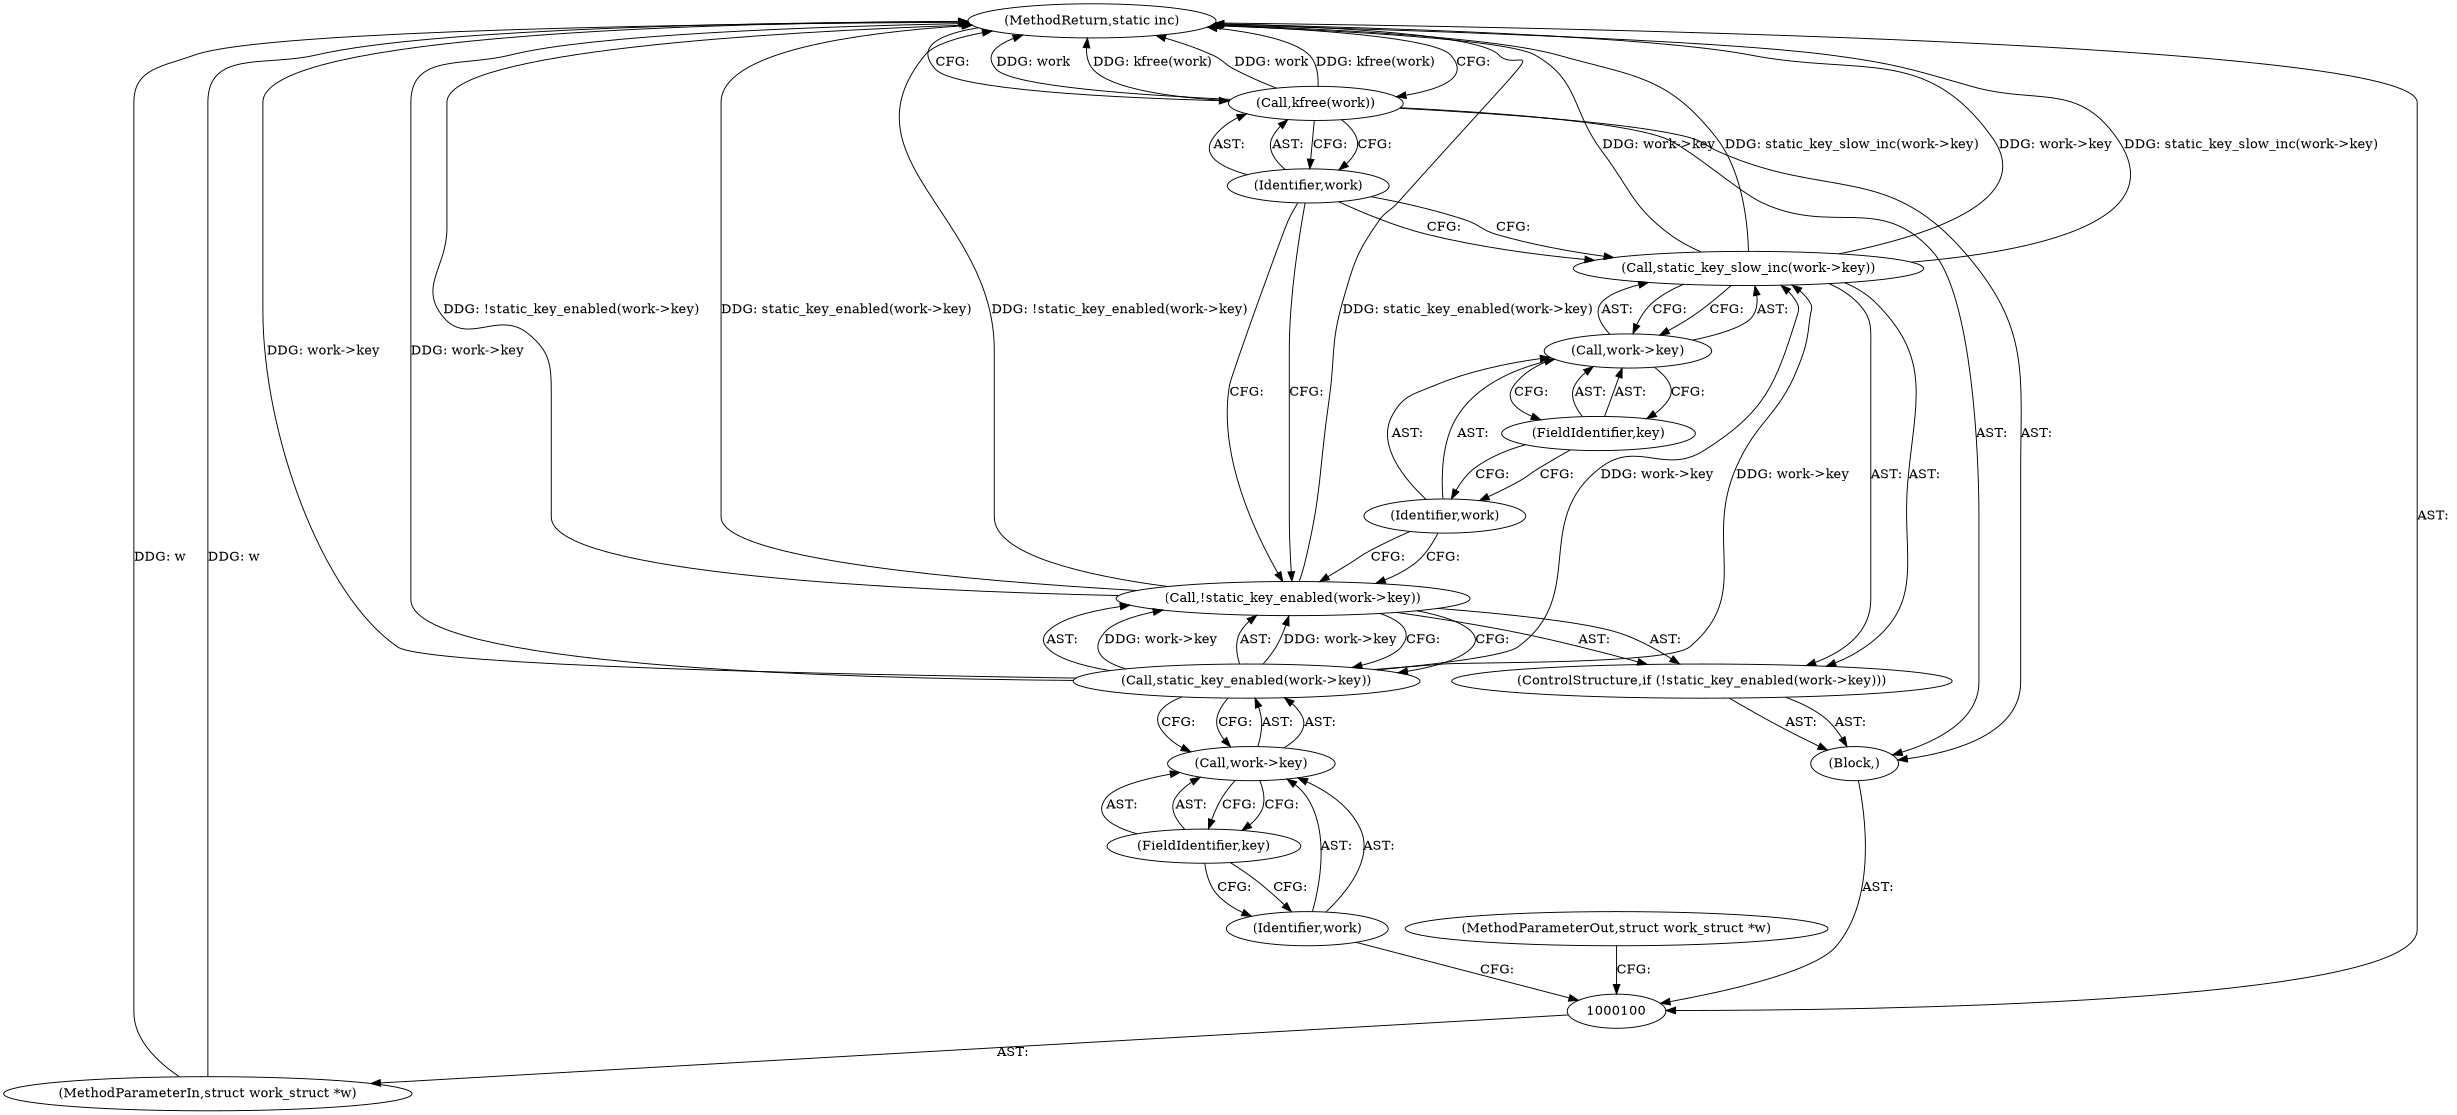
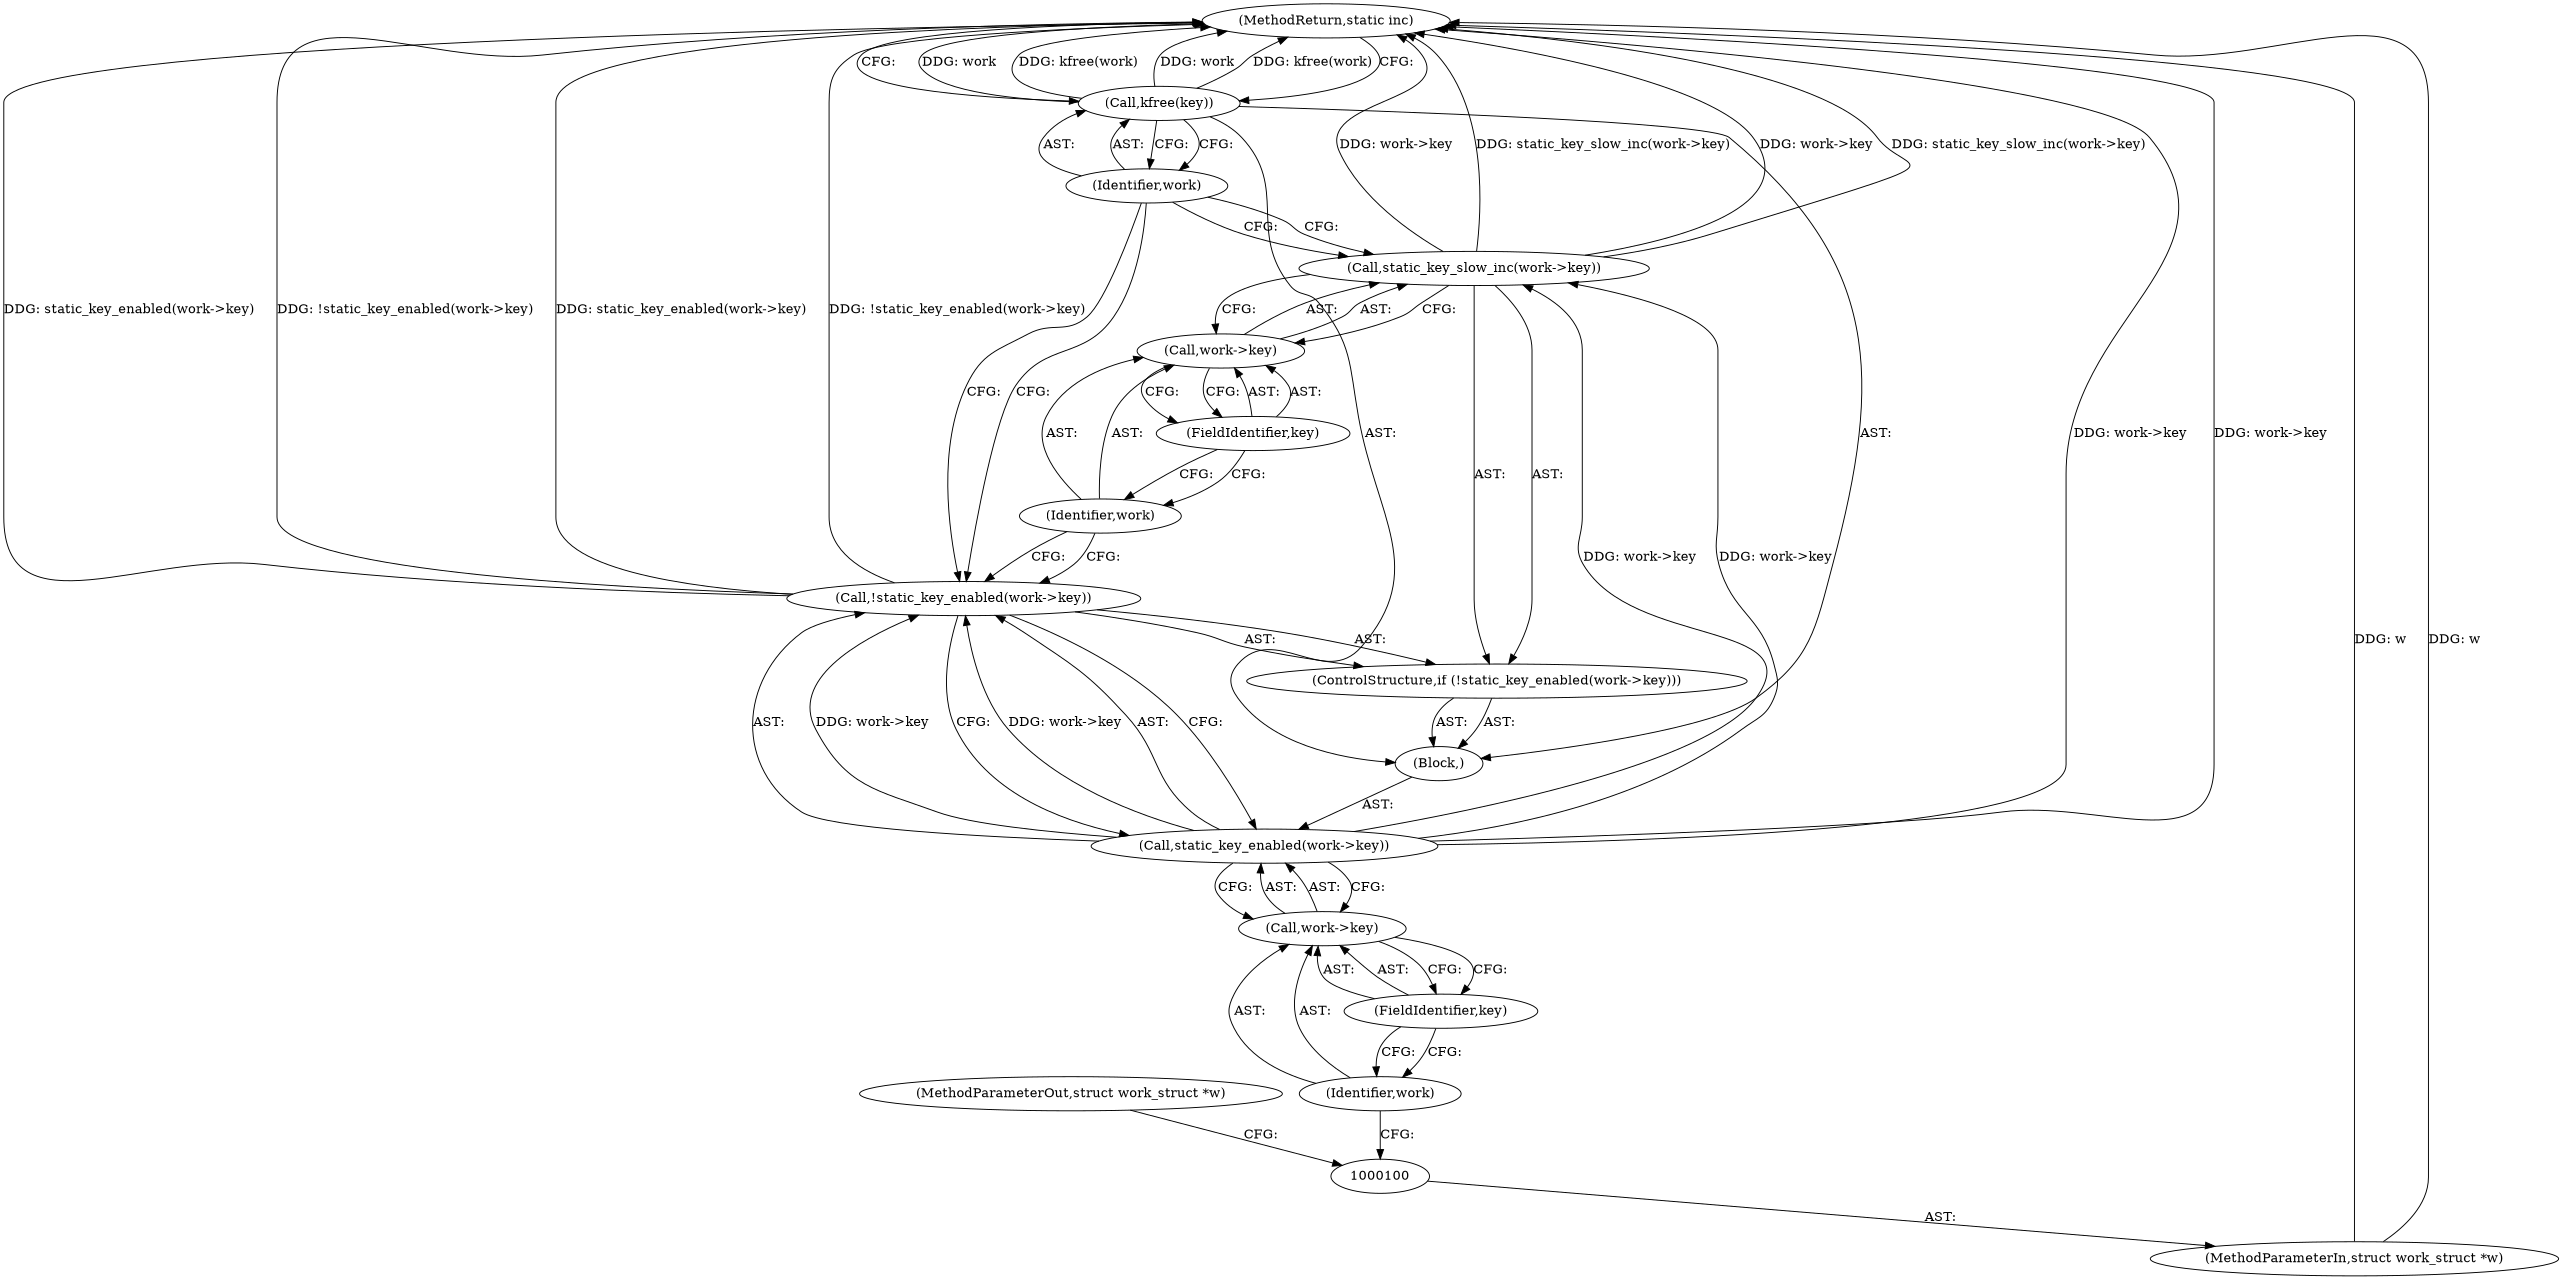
node "(Call,kfree(work))": label "(Call,kfree(work))" -> "(Call,kfree(key))"
edge "(MethodReturn,static inc)" -> "1000100": removed, label "AST:"
edge "(Block,)" -> "1000100": now "(Block,)" -> "(Call,static_key_enabled(work->key))"
